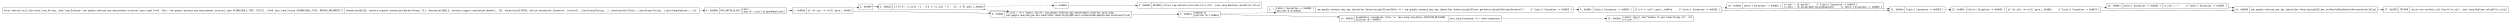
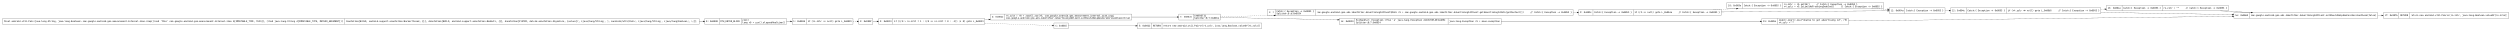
edge "1: 0x000d" -> "6: 0x0023": removed
edge "15: 0x0054" -> "16: 0x0065": added
